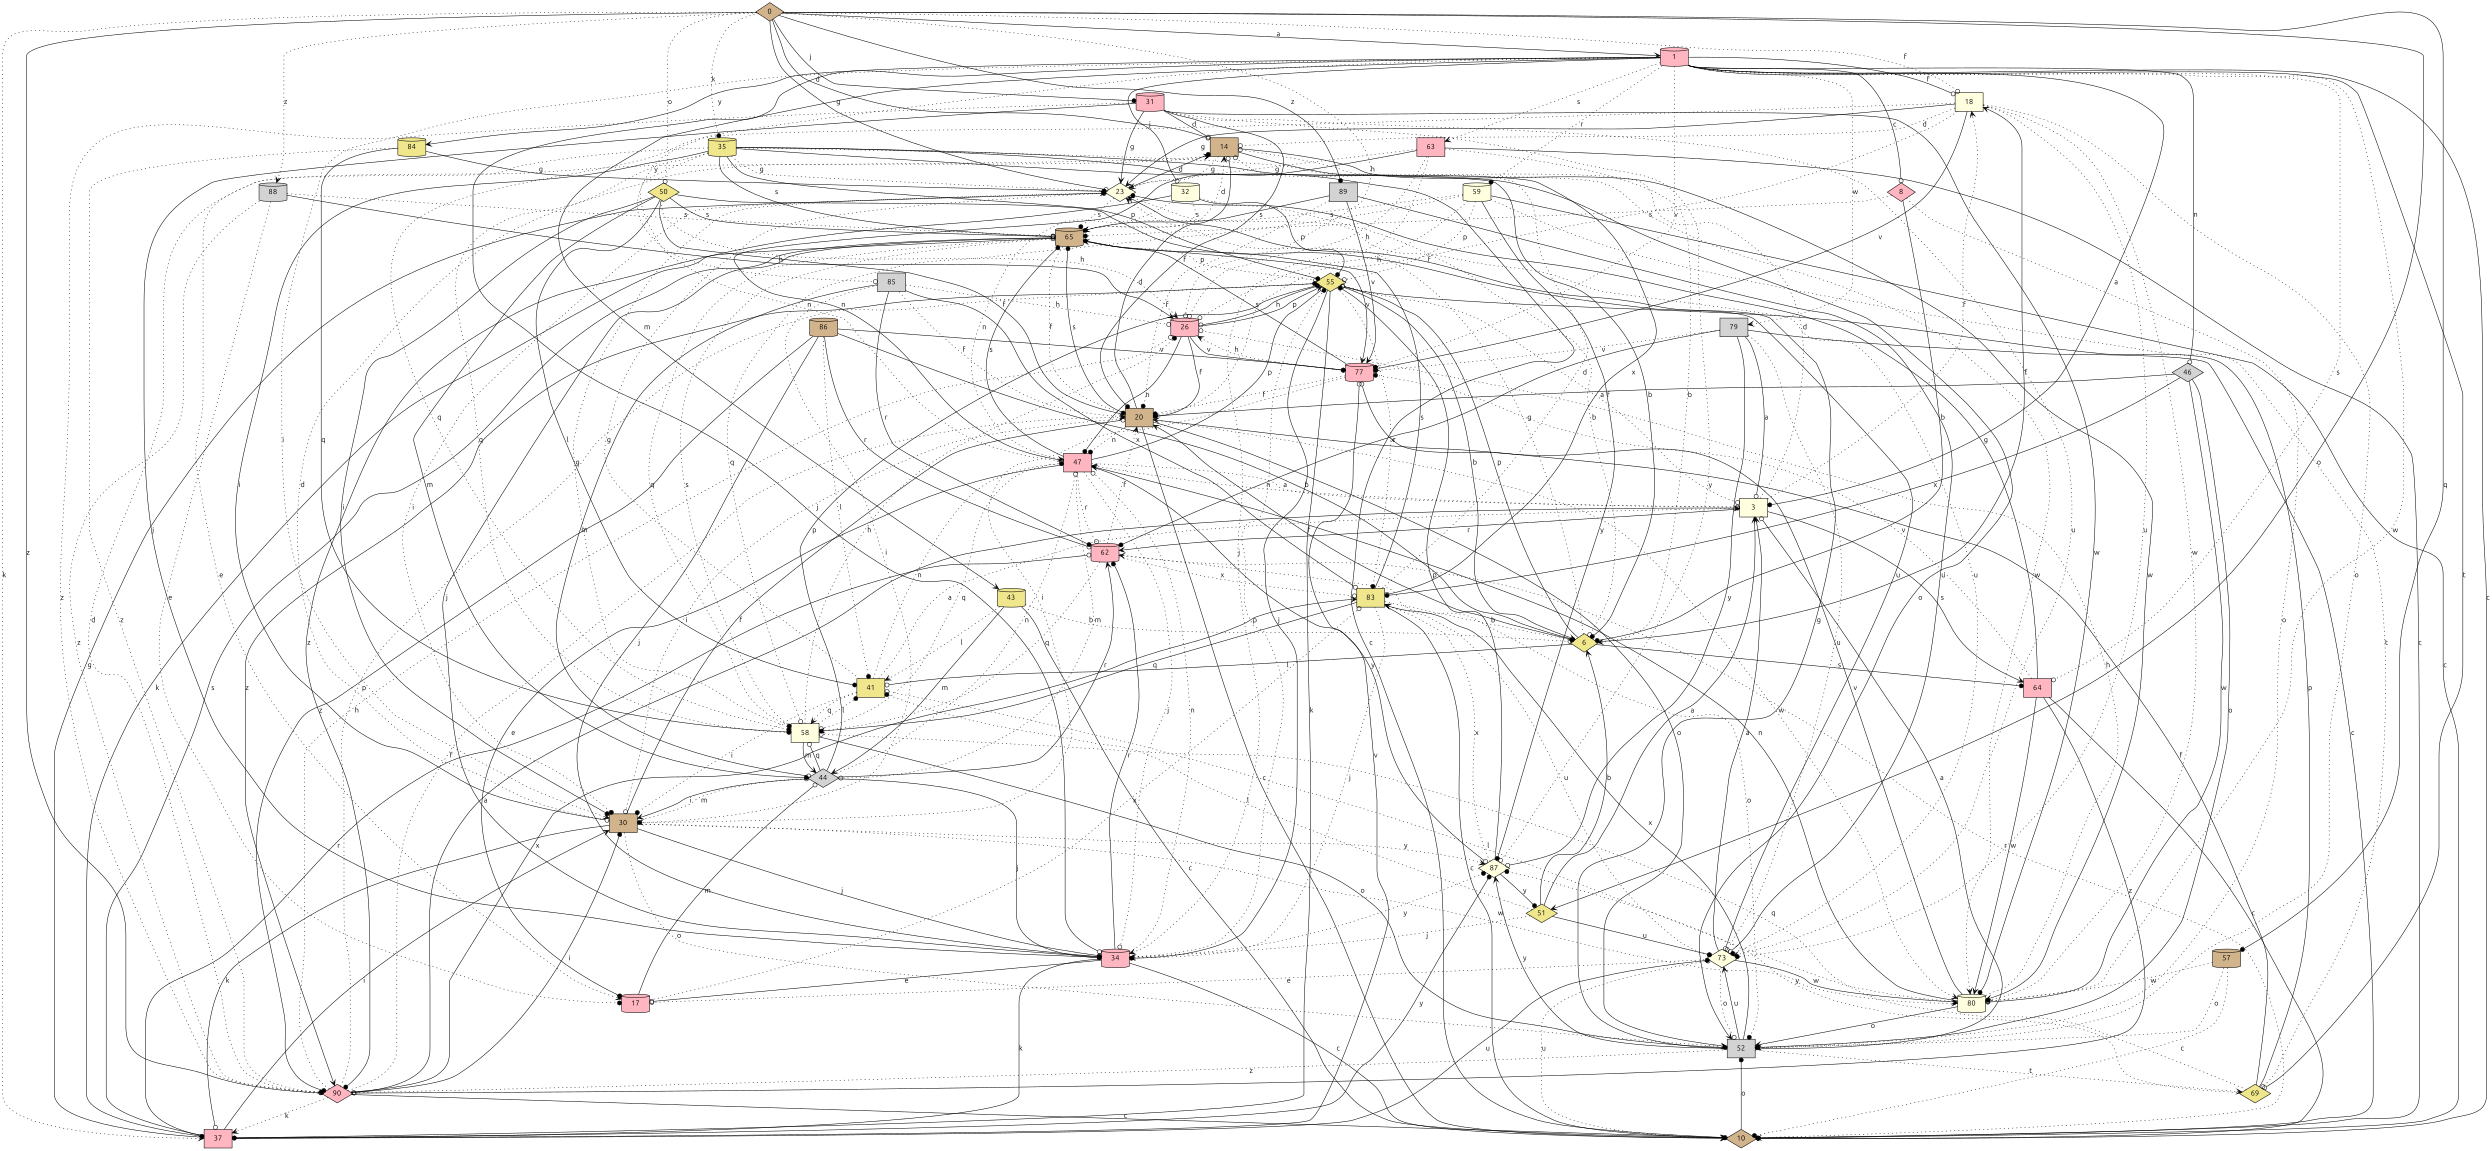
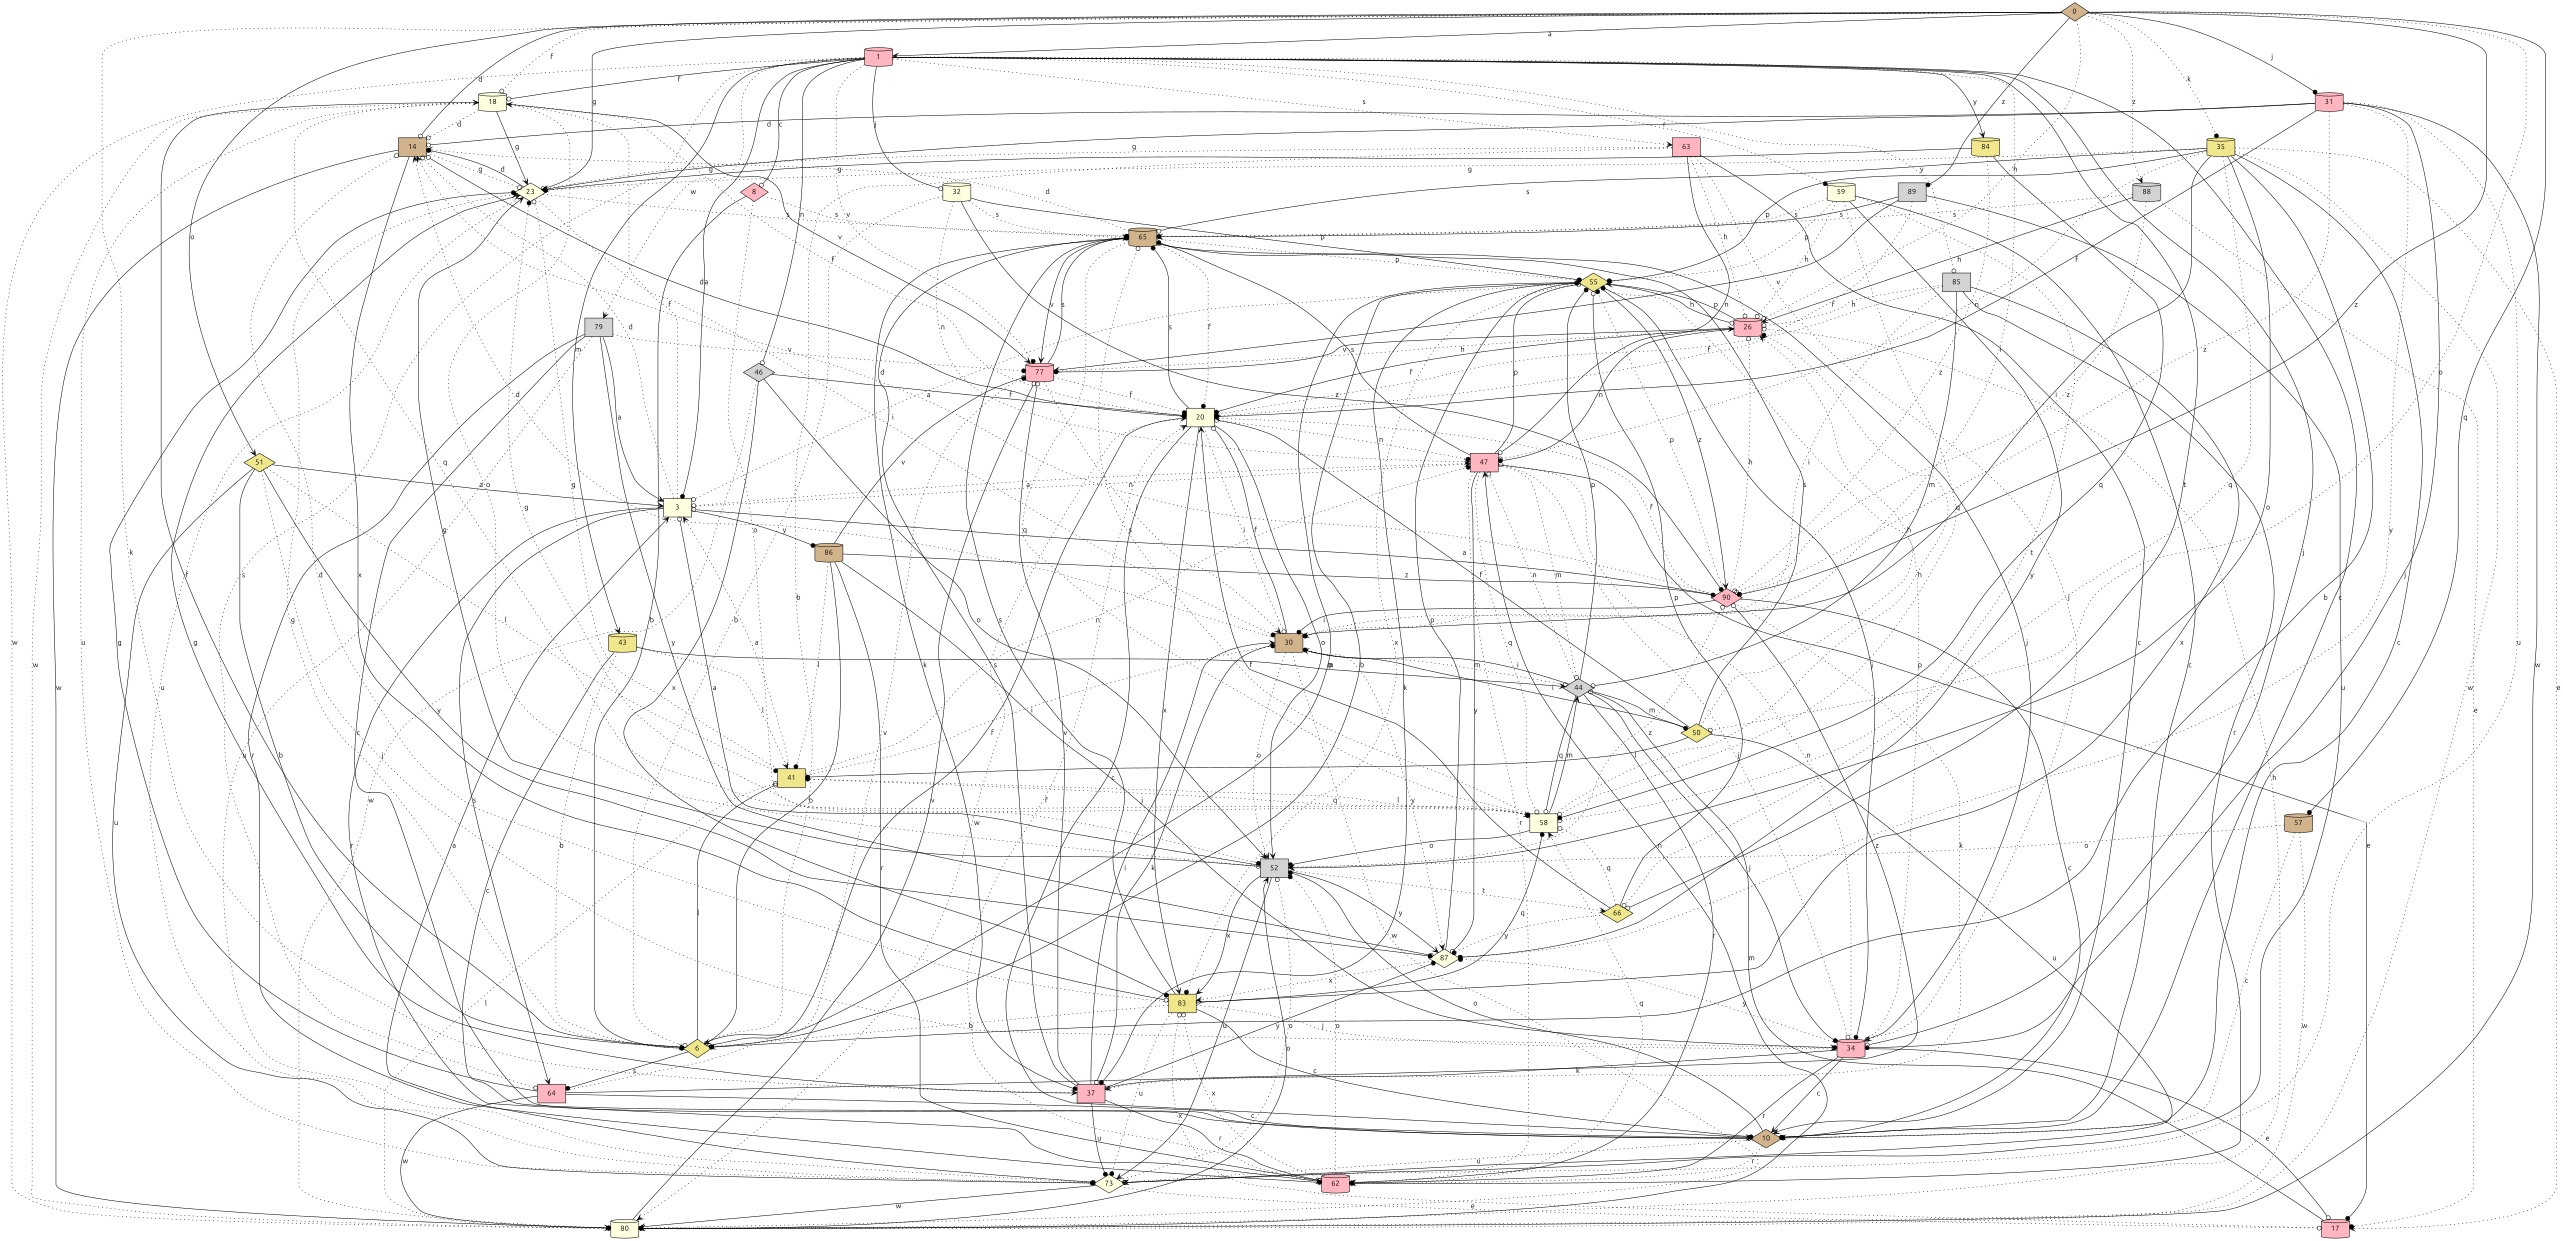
node "18": shape box -> cylinder
edge "79" -> "3": arrowhead odot -> vee
node "20": fillcolor tan -> lightyellow
edge "3" -> "86": added, label "y"
edge "50" -> "44": reversed
edge "46" -> "80": style solid -> dotted
edge "90" -> "83": now "20" -> "83"
edge "87" -> "51": reversed
edge "30" -> "34": removed, label "j"
node "69": label "69" -> "66"
